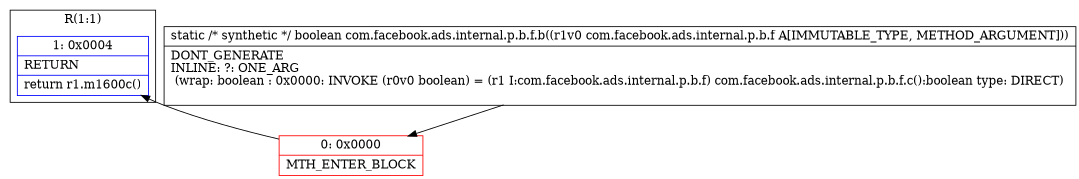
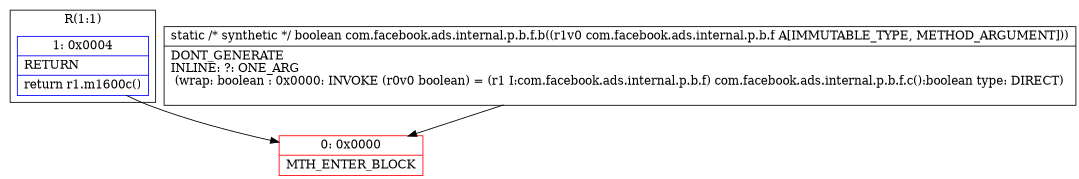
edge "0: 0x0000" -> "1: 0x0004": reversed
